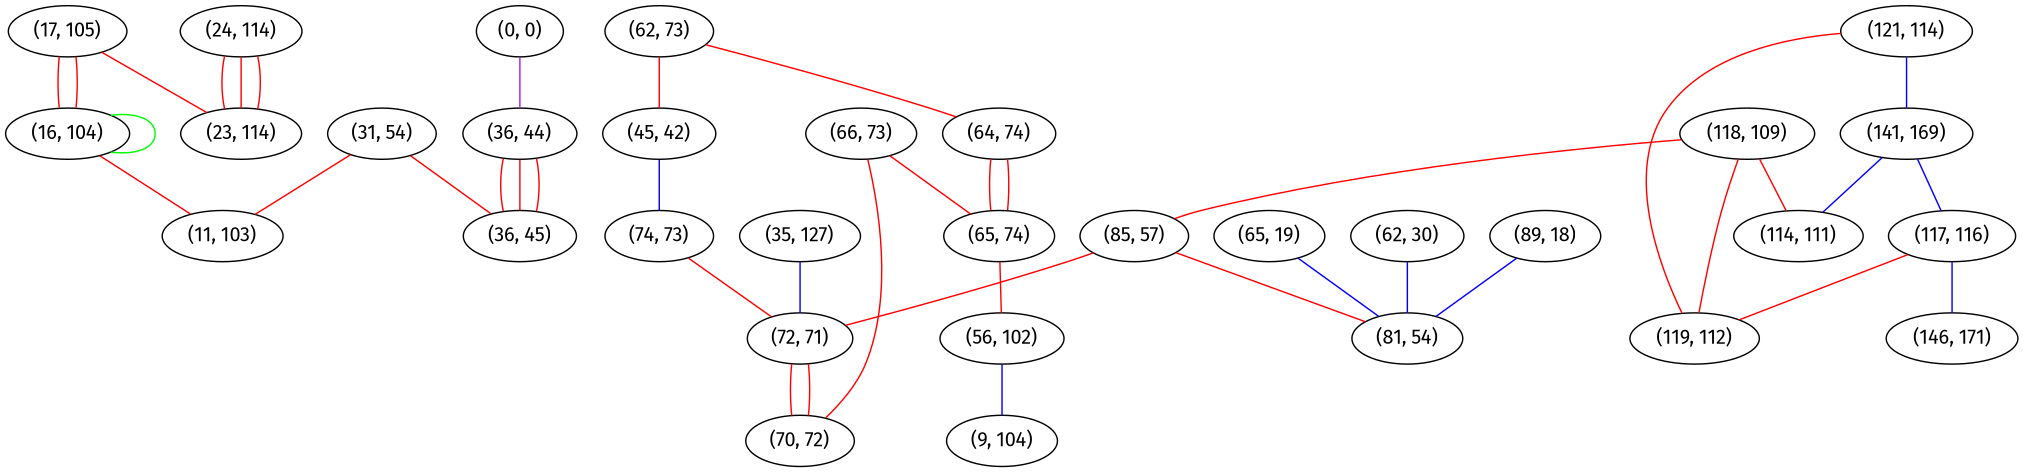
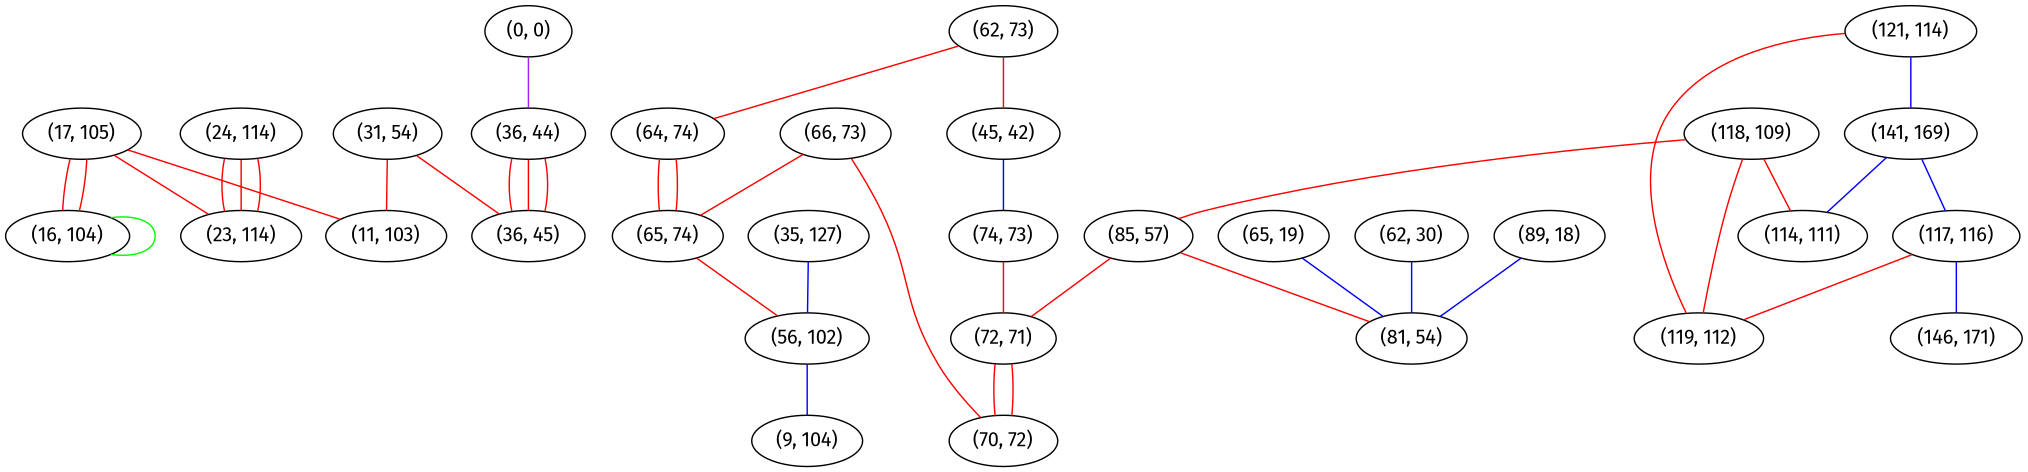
edge "(16, 104)" -- "(11, 103)": now "(17, 105)" -- "(11, 103)"
edge "(35, 127)" -- "(72, 71)": now "(35, 127)" -- "(56, 102)"
